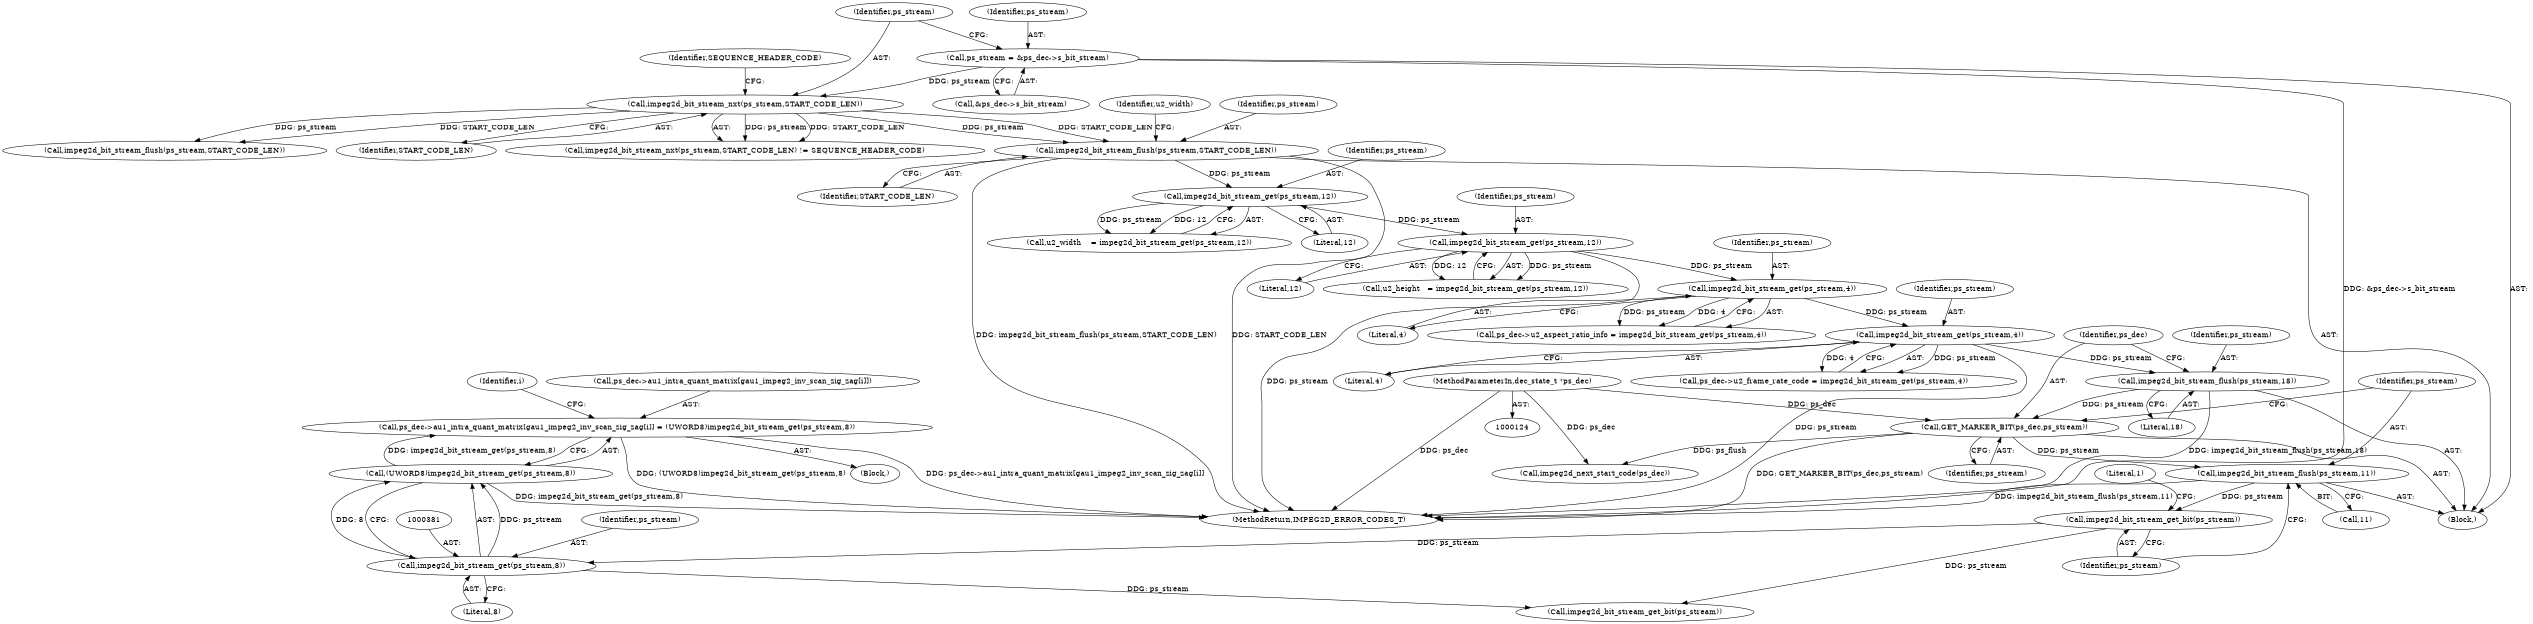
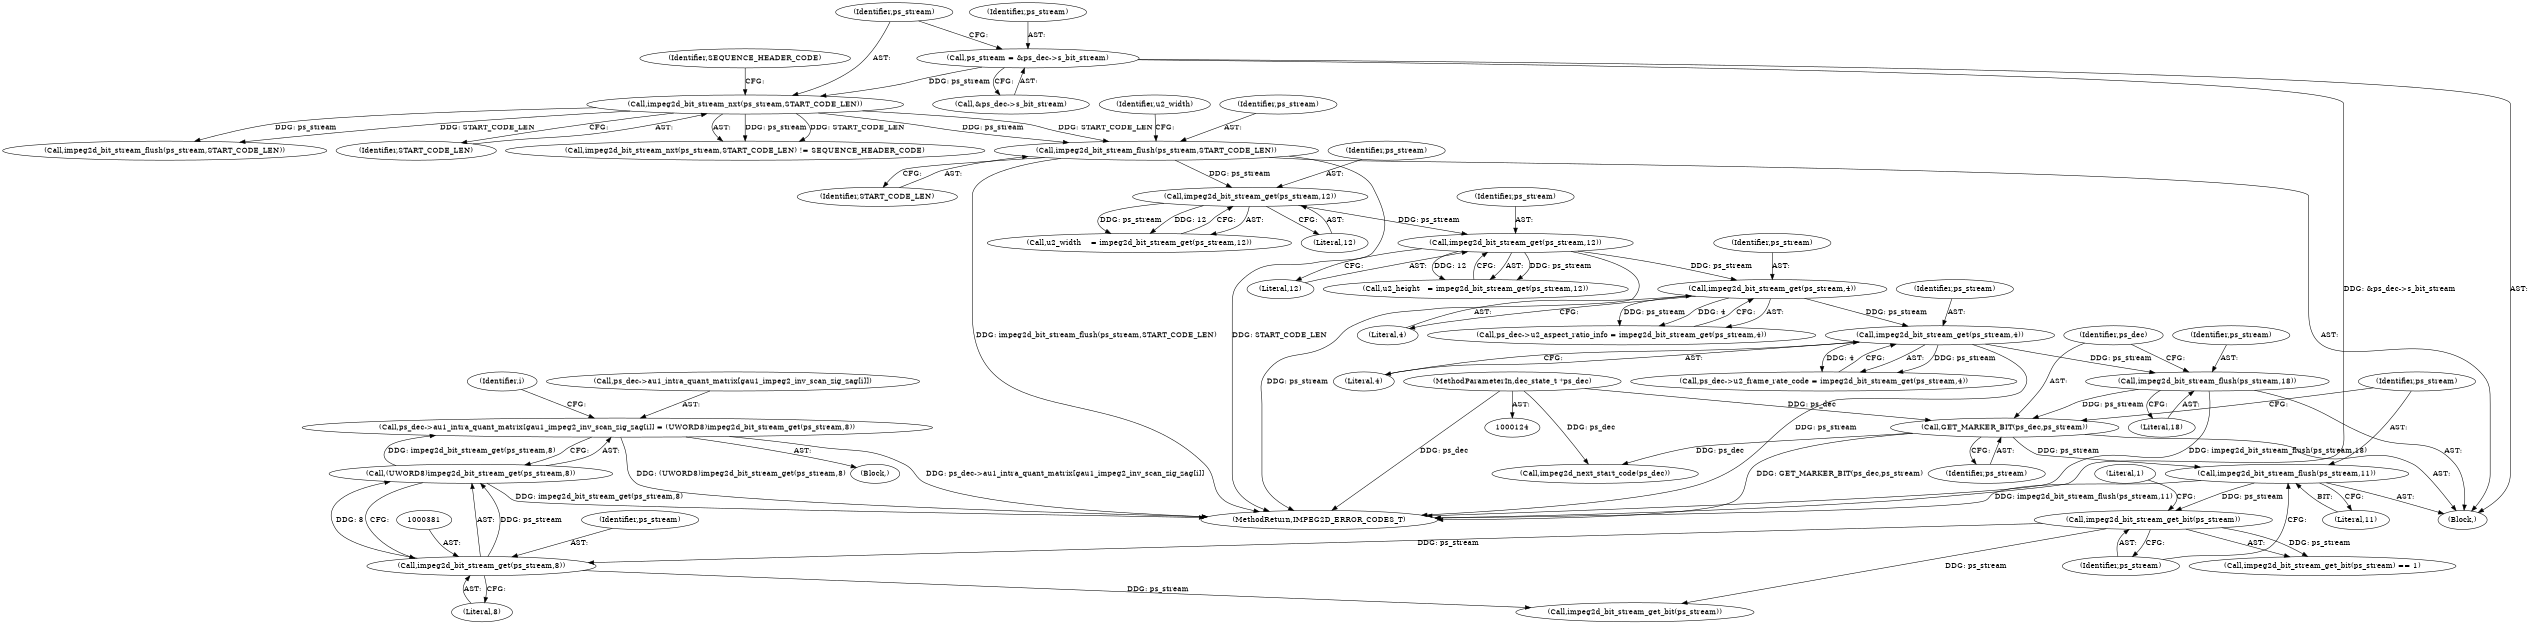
edge "(Call,GET_MARKER_BIT(ps_dec,ps_stream))" -> "(Call,impeg2d_next_start_code(ps_dec))": label "DDG: ps_flush" -> "DDG: ps_dec"
node "(Call,11)": label "(Call,11)" -> "(Literal,11)"
node "(Call,impeg2d_bit_stream_get_bit(ps_stream) == 1)": added
